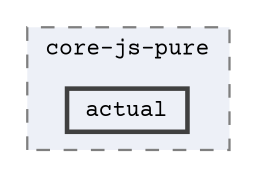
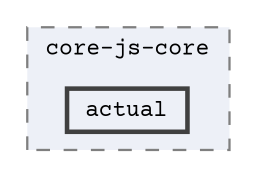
cluster "core-js-pure": label "core-js-pure" -> "core-js-core"
